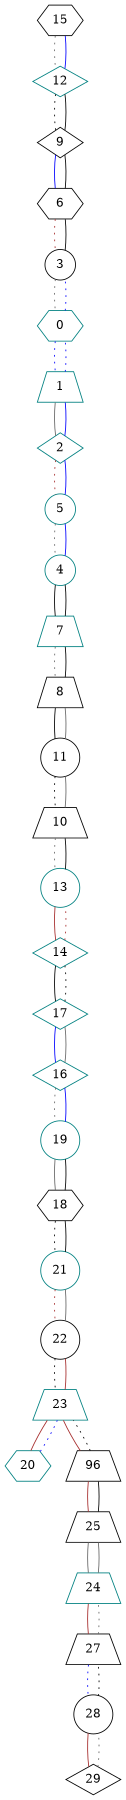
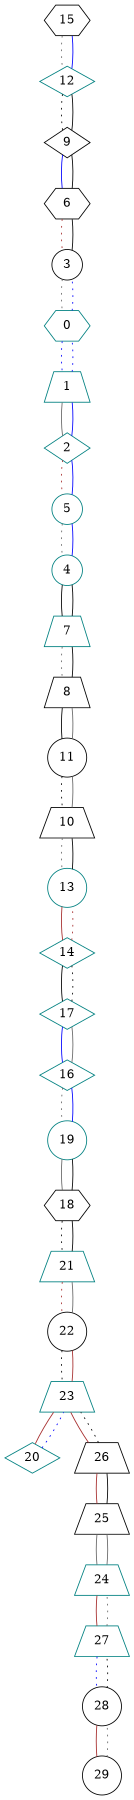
node "21": shape circle -> trapezium
node "20": shape hexagon -> diamond
node "96": label "96" -> "26"
node "27": color black -> teal
node "29": shape diamond -> circle
